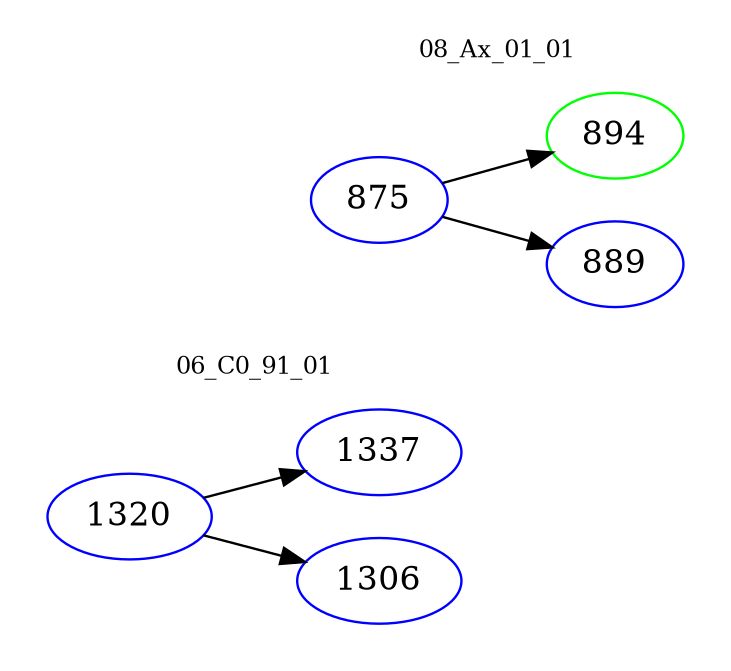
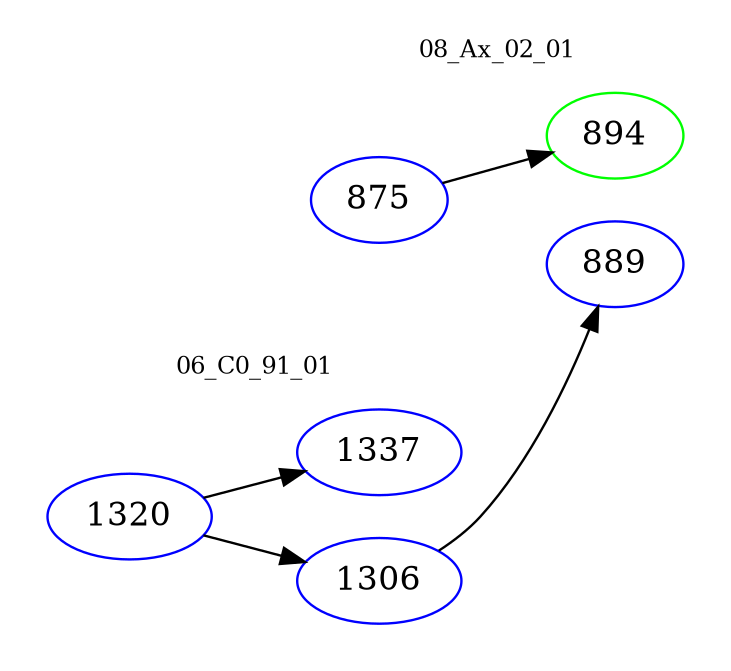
cluster "08_Ax_01_01": label "08_Ax_01_01" -> "08_Ax_02_01"
edge "875" -> "889": now "1306" -> "889"
